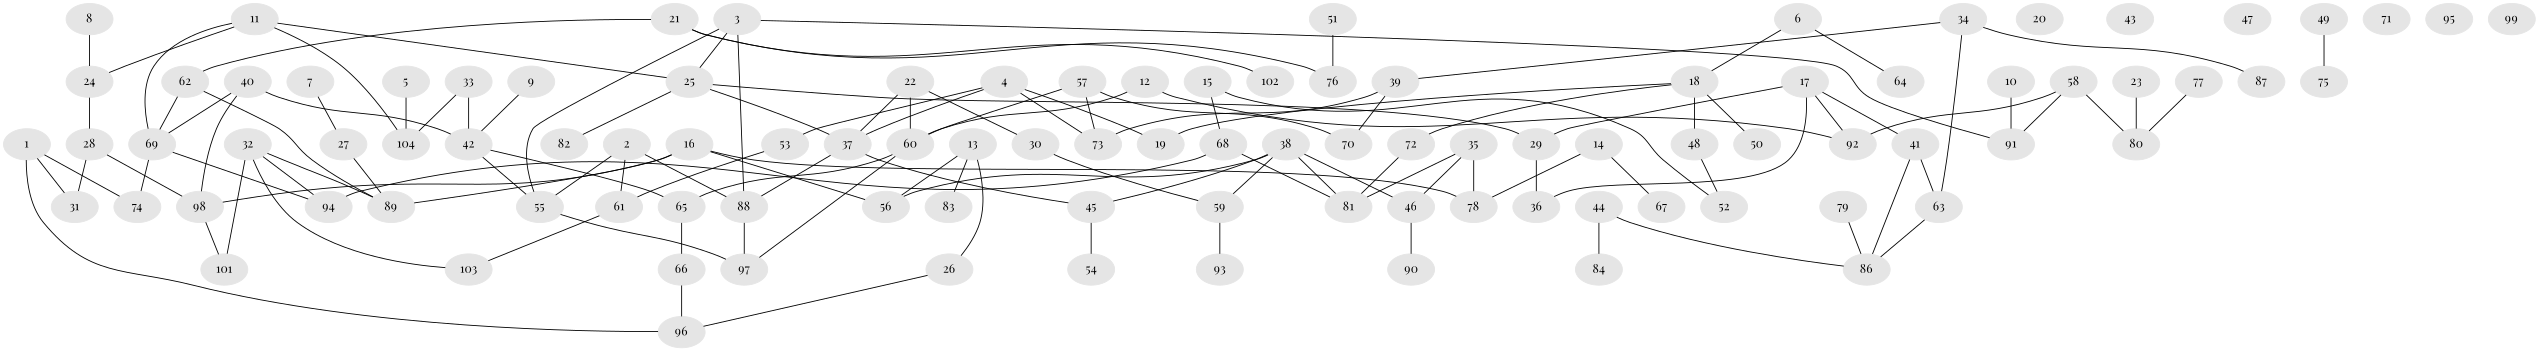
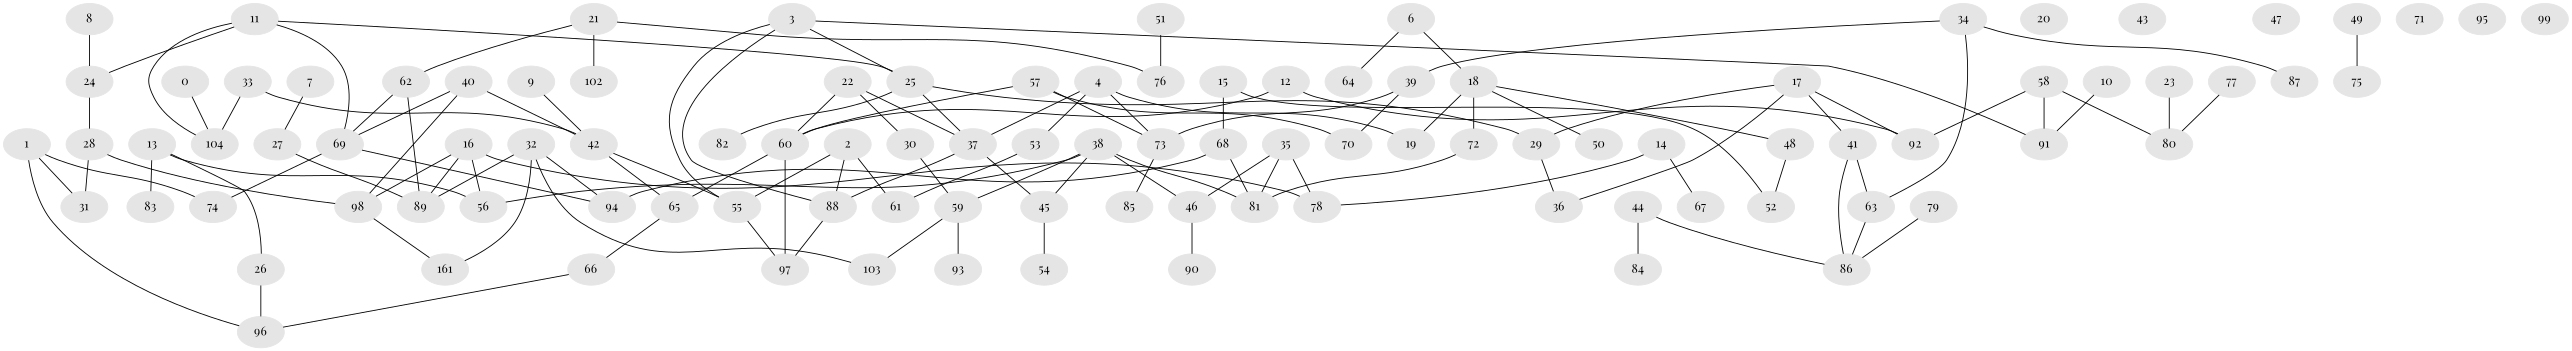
node "5": label "5" -> "0"
node "85": added
edge "61" -- "103": now "59" -- "103"
node "101": label "101" -> "161"
